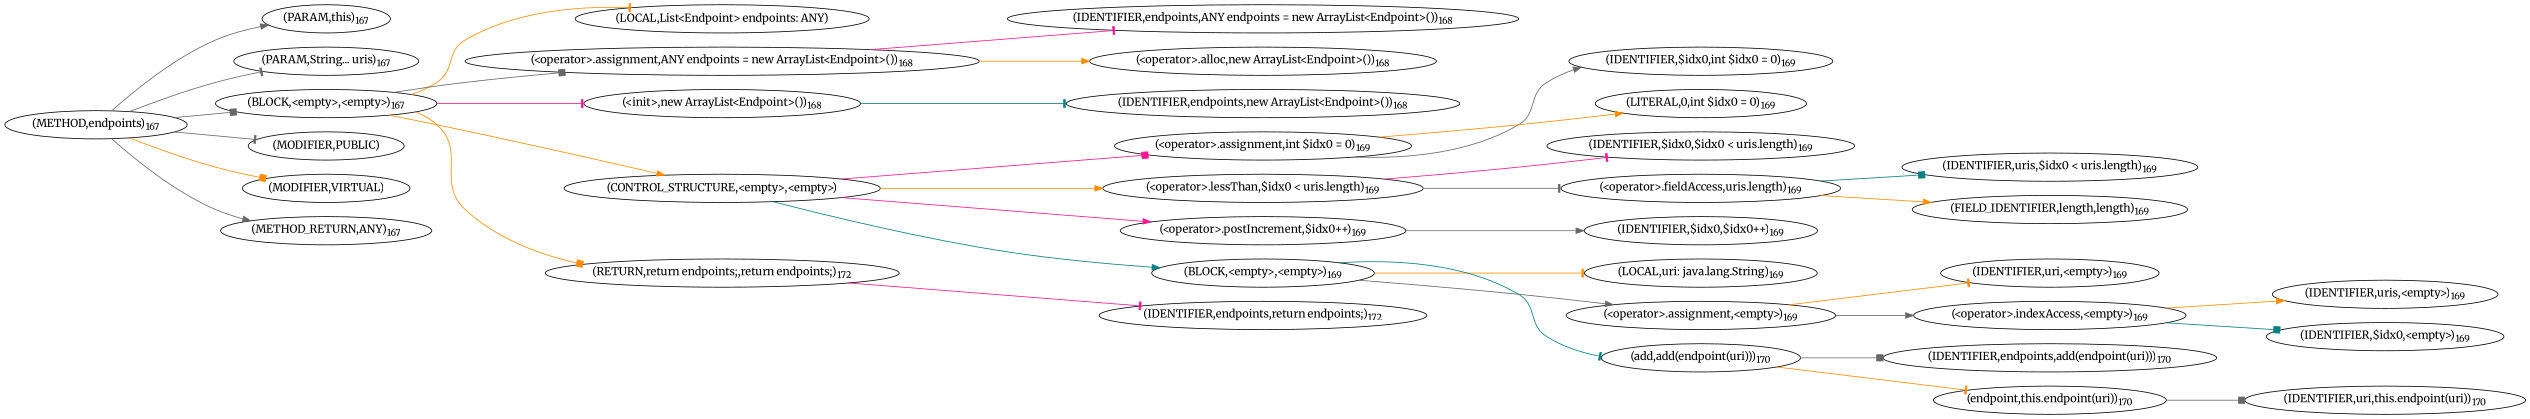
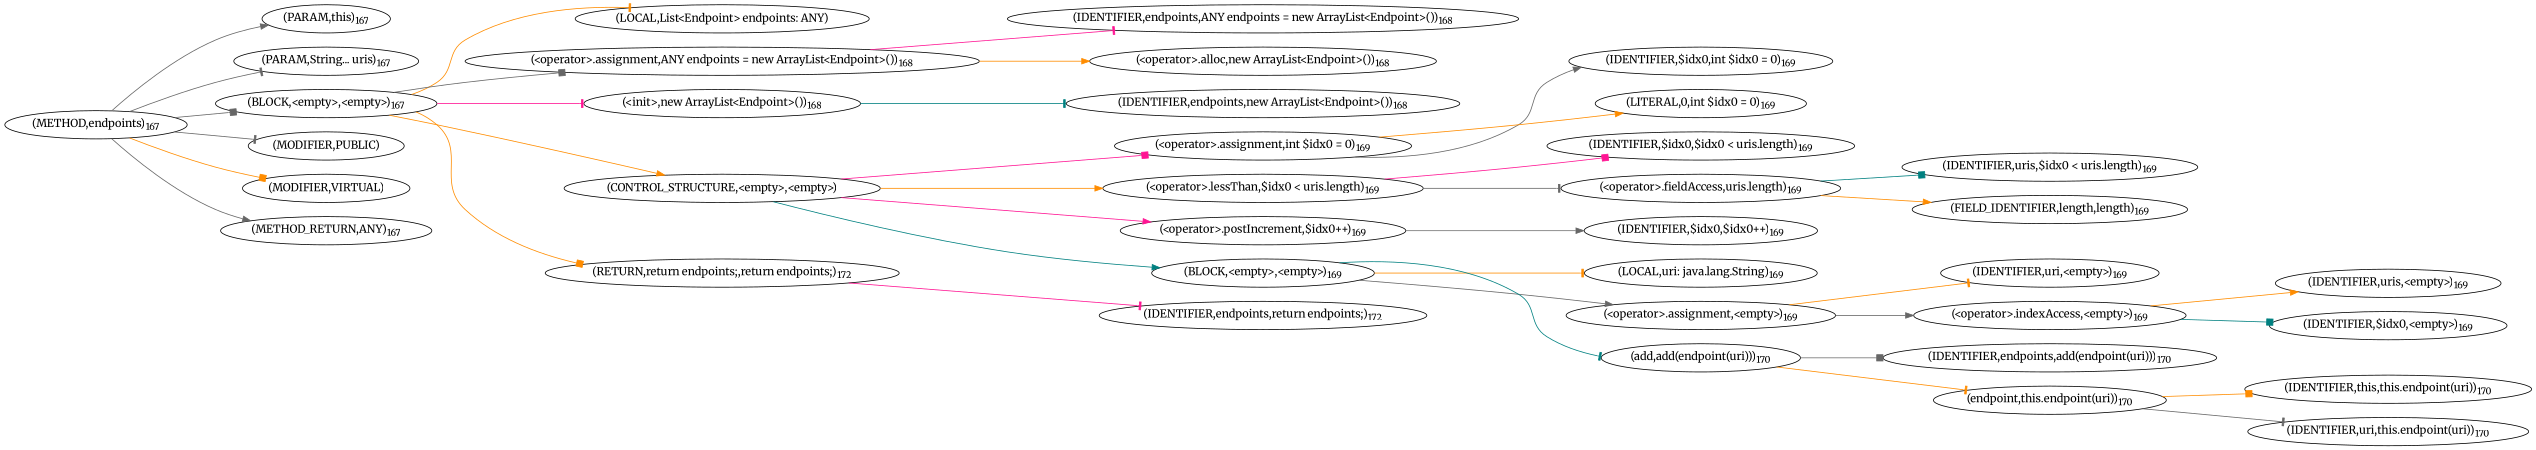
edge "(<operator>.lessThan,$idx0 < uris.length)" -> "(IDENTIFIER,$idx0,$idx0 < uris.length)": arrowhead tee -> box
node "(IDENTIFIER,this,this.endpoint(uri))": added
edge "(endpoint,this.endpoint(uri))" -> "(IDENTIFIER,uri,this.endpoint(uri))": arrowhead box -> tee
